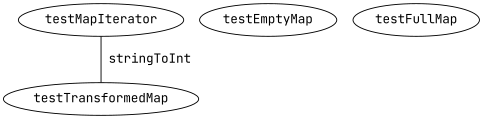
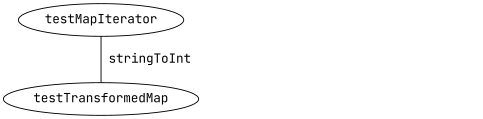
node "testEmptyMap": removed
node "testFullMap": removed
